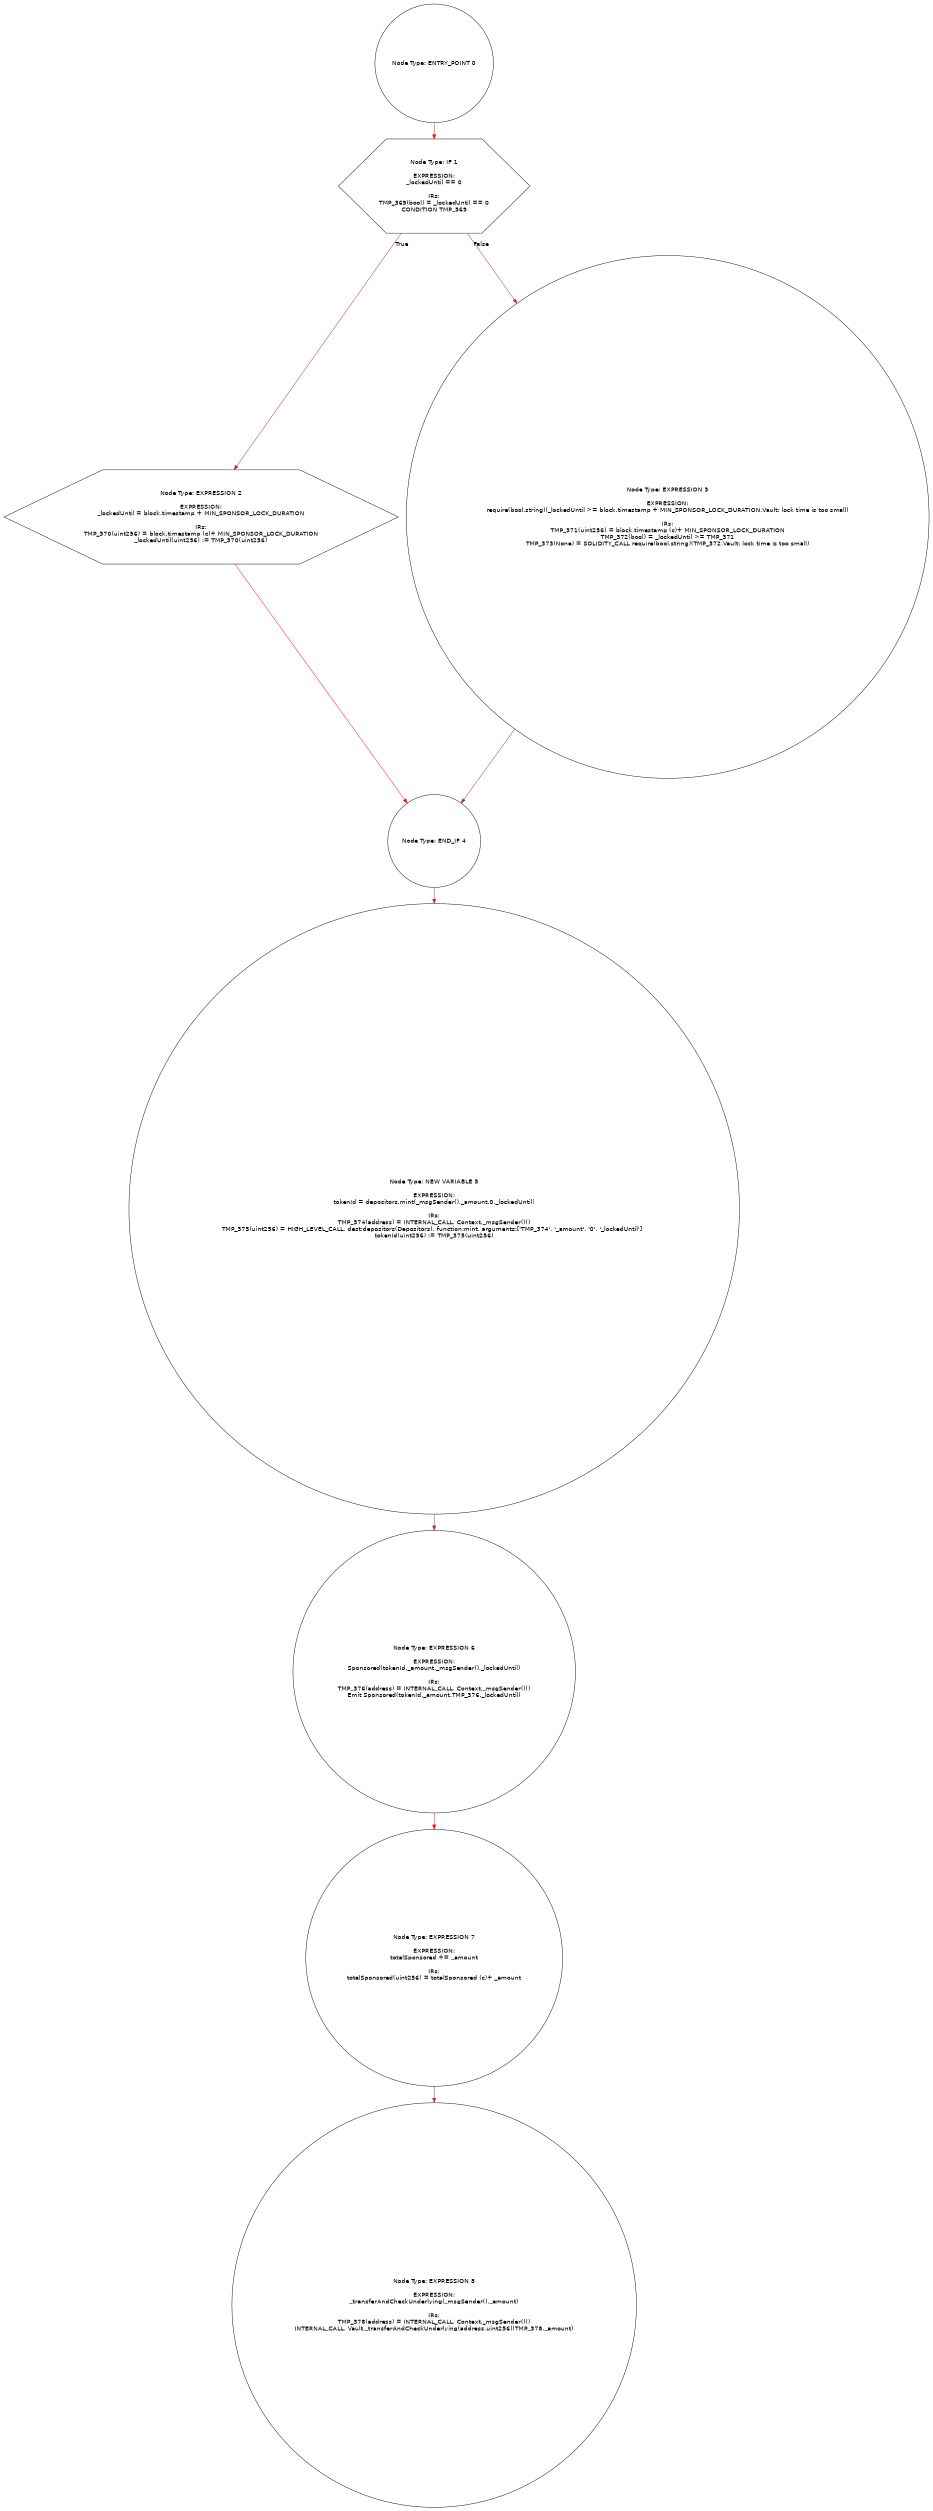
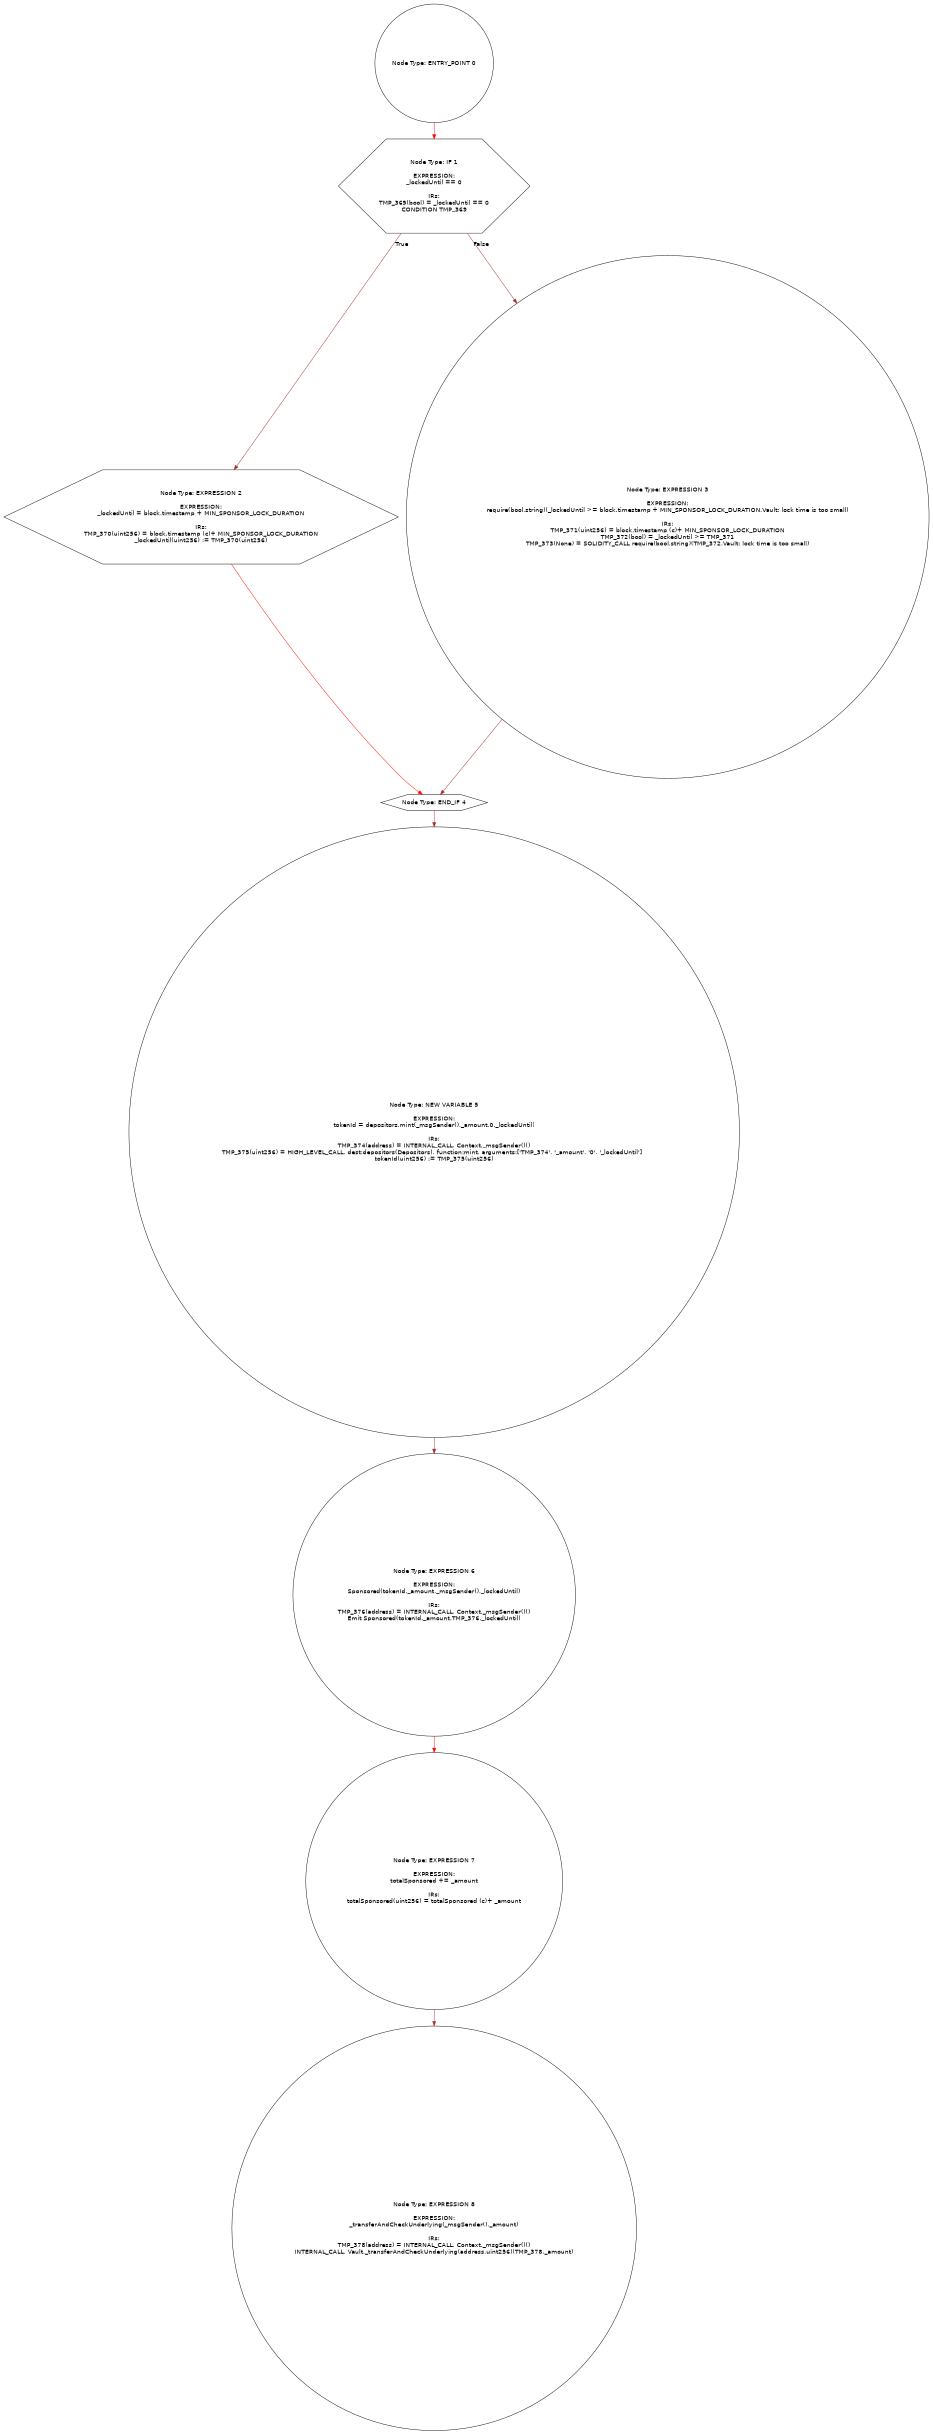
node "Node Type: END_IF 4": shape circle -> hexagon
